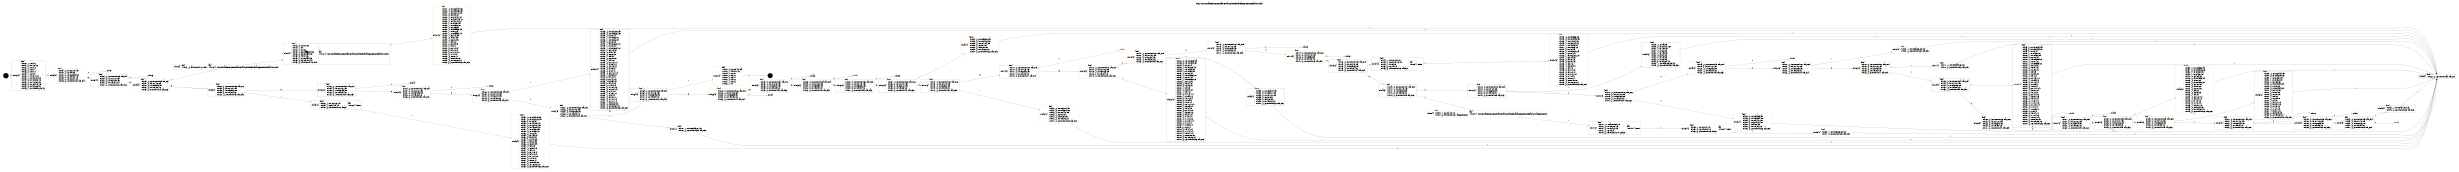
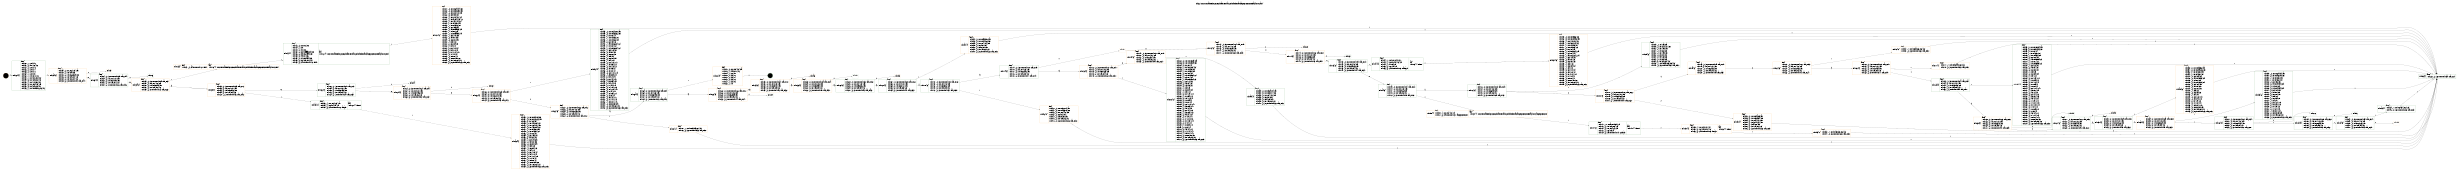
edge "0x40174b [25]" -> "0x401764 [25]": now "0x401d77" -> "0x401764 [25]"
node "0x401fdf": removed
edge "0x402117 [12]" -> "0x40182c [25]": reversed
